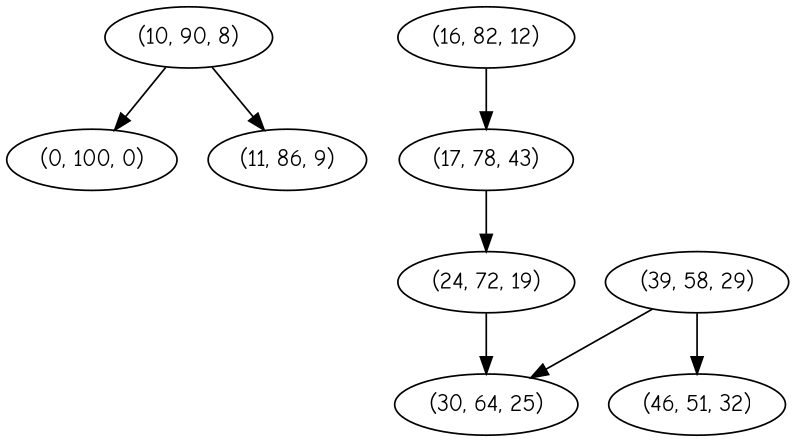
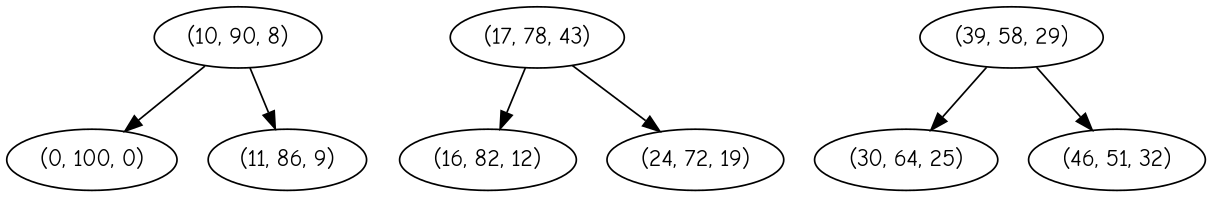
edge "(16, 82, 12)" -> "(17, 78, 43)": reversed
edge "(24, 72, 19)" -> "(30, 64, 25)": removed
